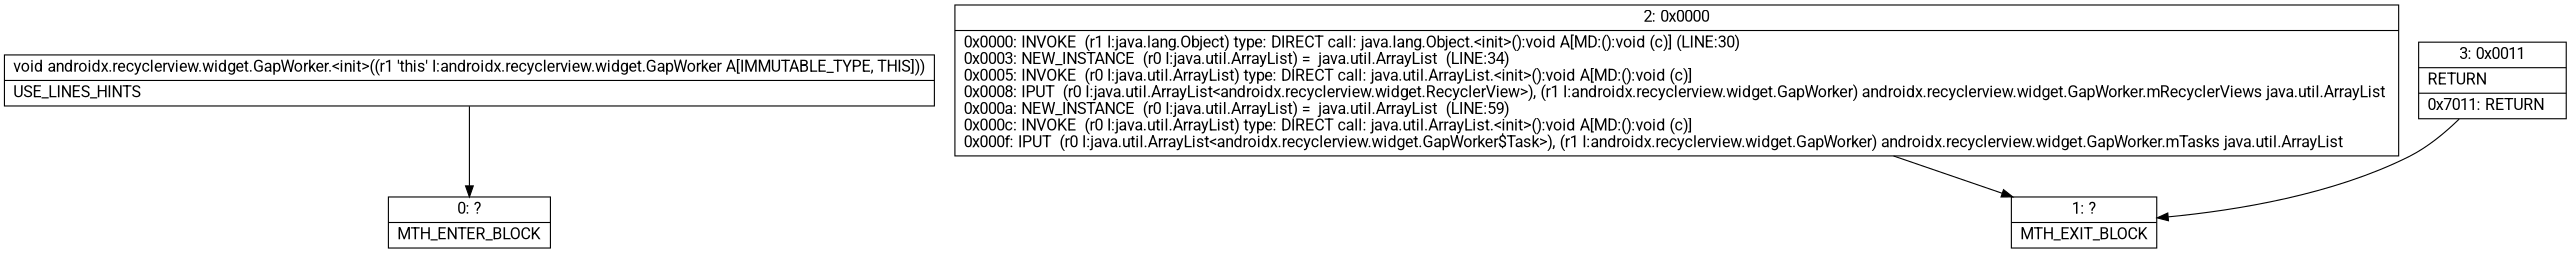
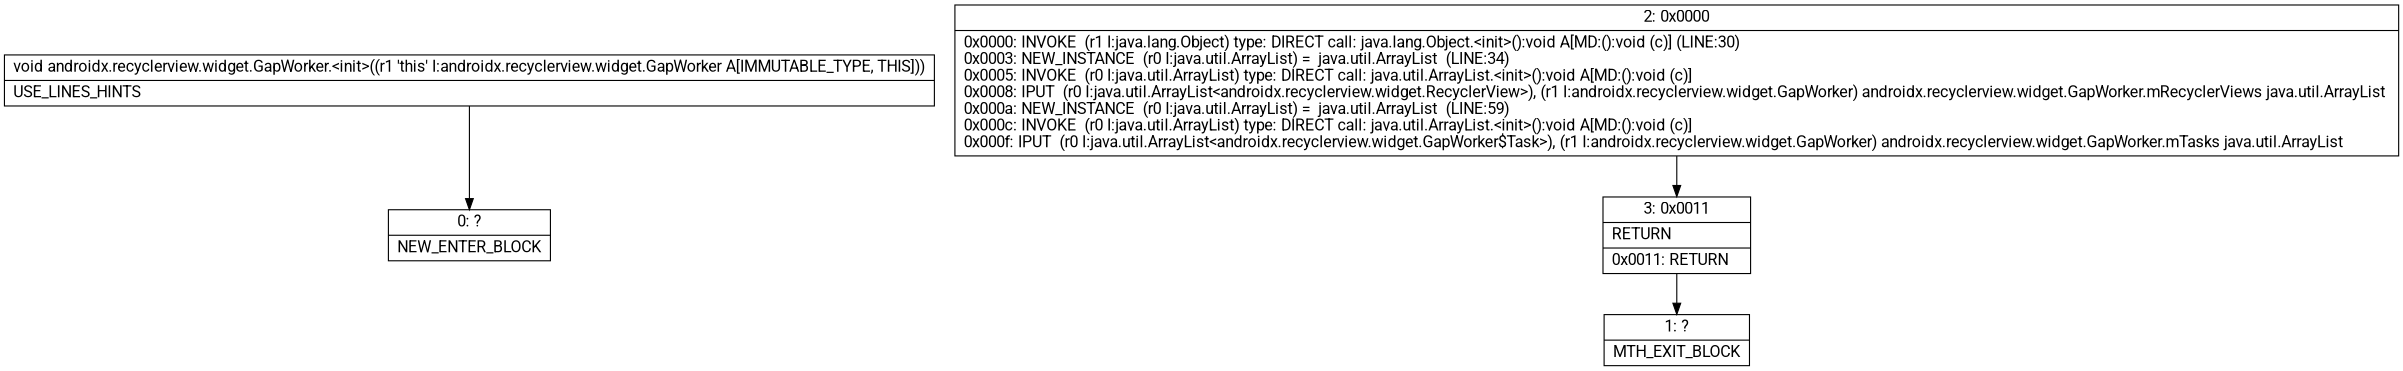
node "3: 0x0011": text "0x7011: RETURN" -> "0x0011: RETURN"
edge "2: 0x0000" -> "1: ?": now "2: 0x0000" -> "3: 0x0011"
node "0: ?": text "MTH_ENTER_BLOCK" -> "NEW_ENTER_BLOCK"
